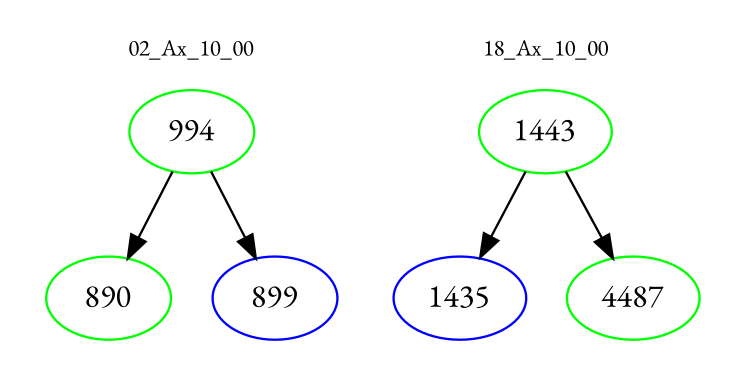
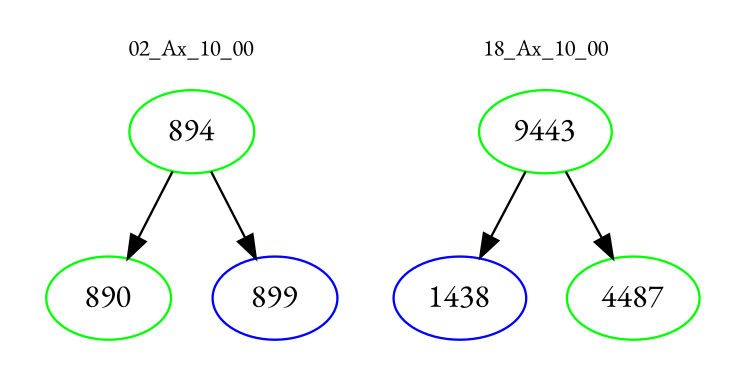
node "994": label "994" -> "894"
node "1443": label "1443" -> "9443"
node "1435": label "1435" -> "1438"
